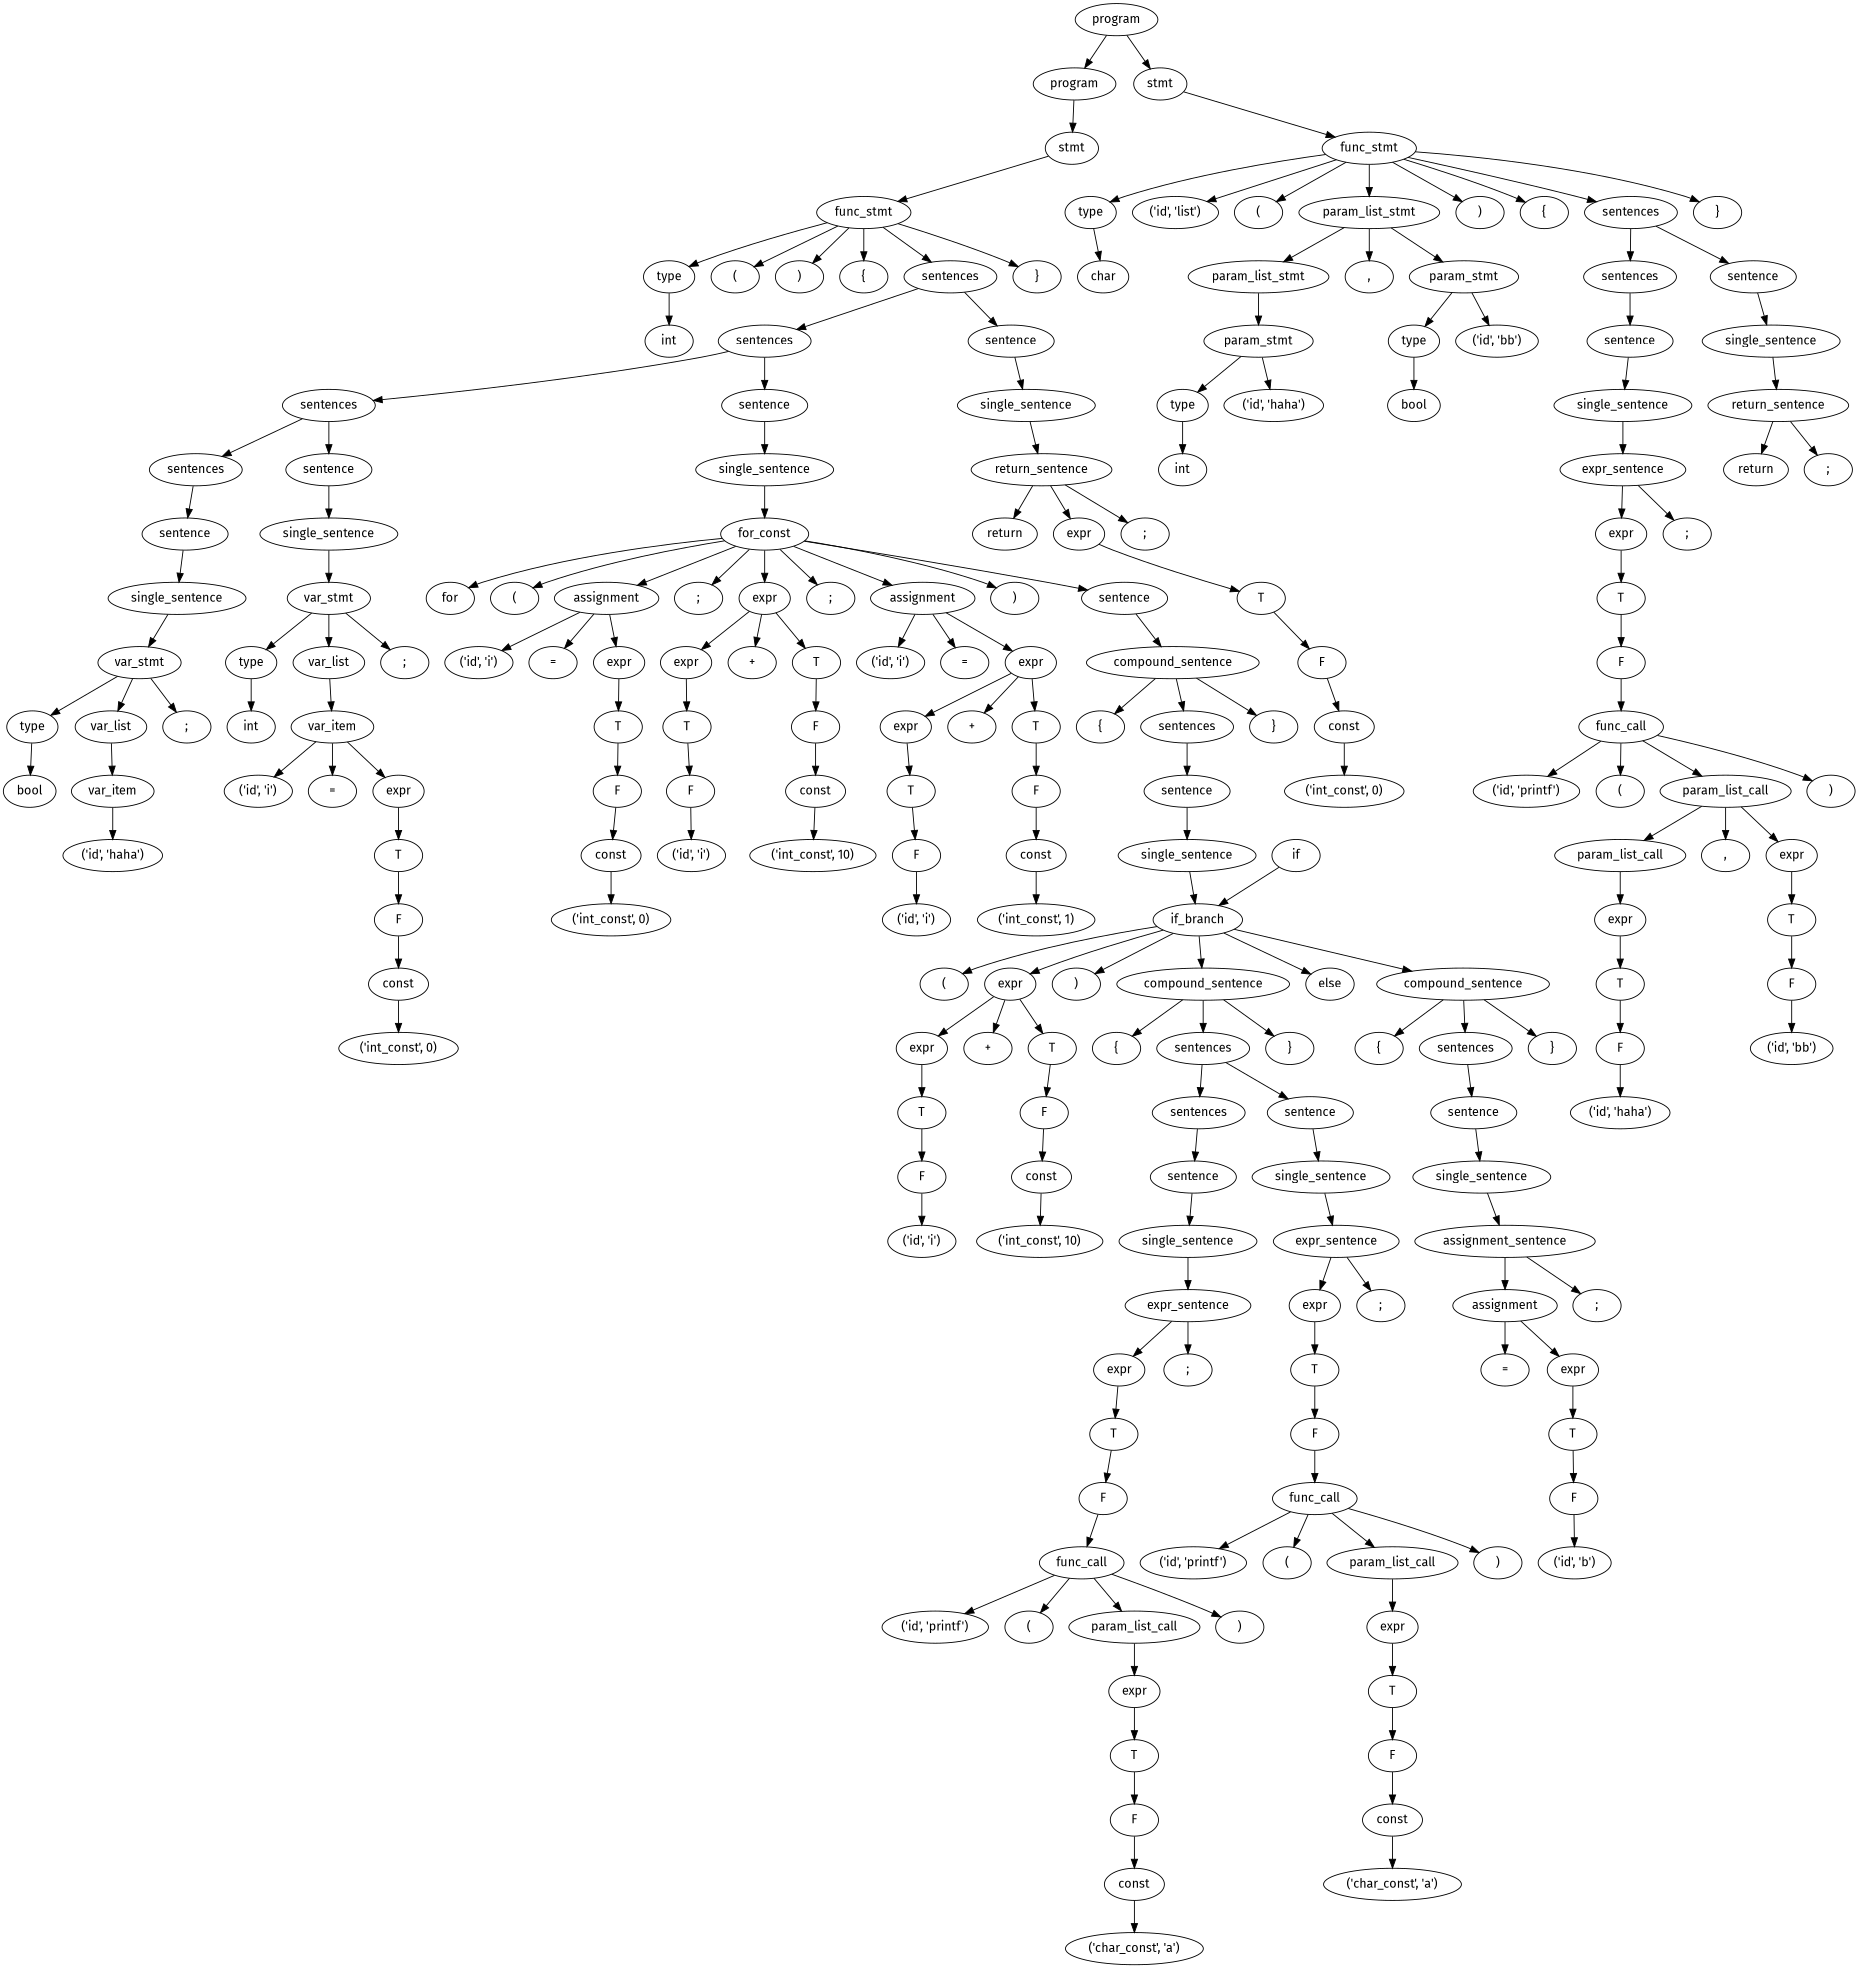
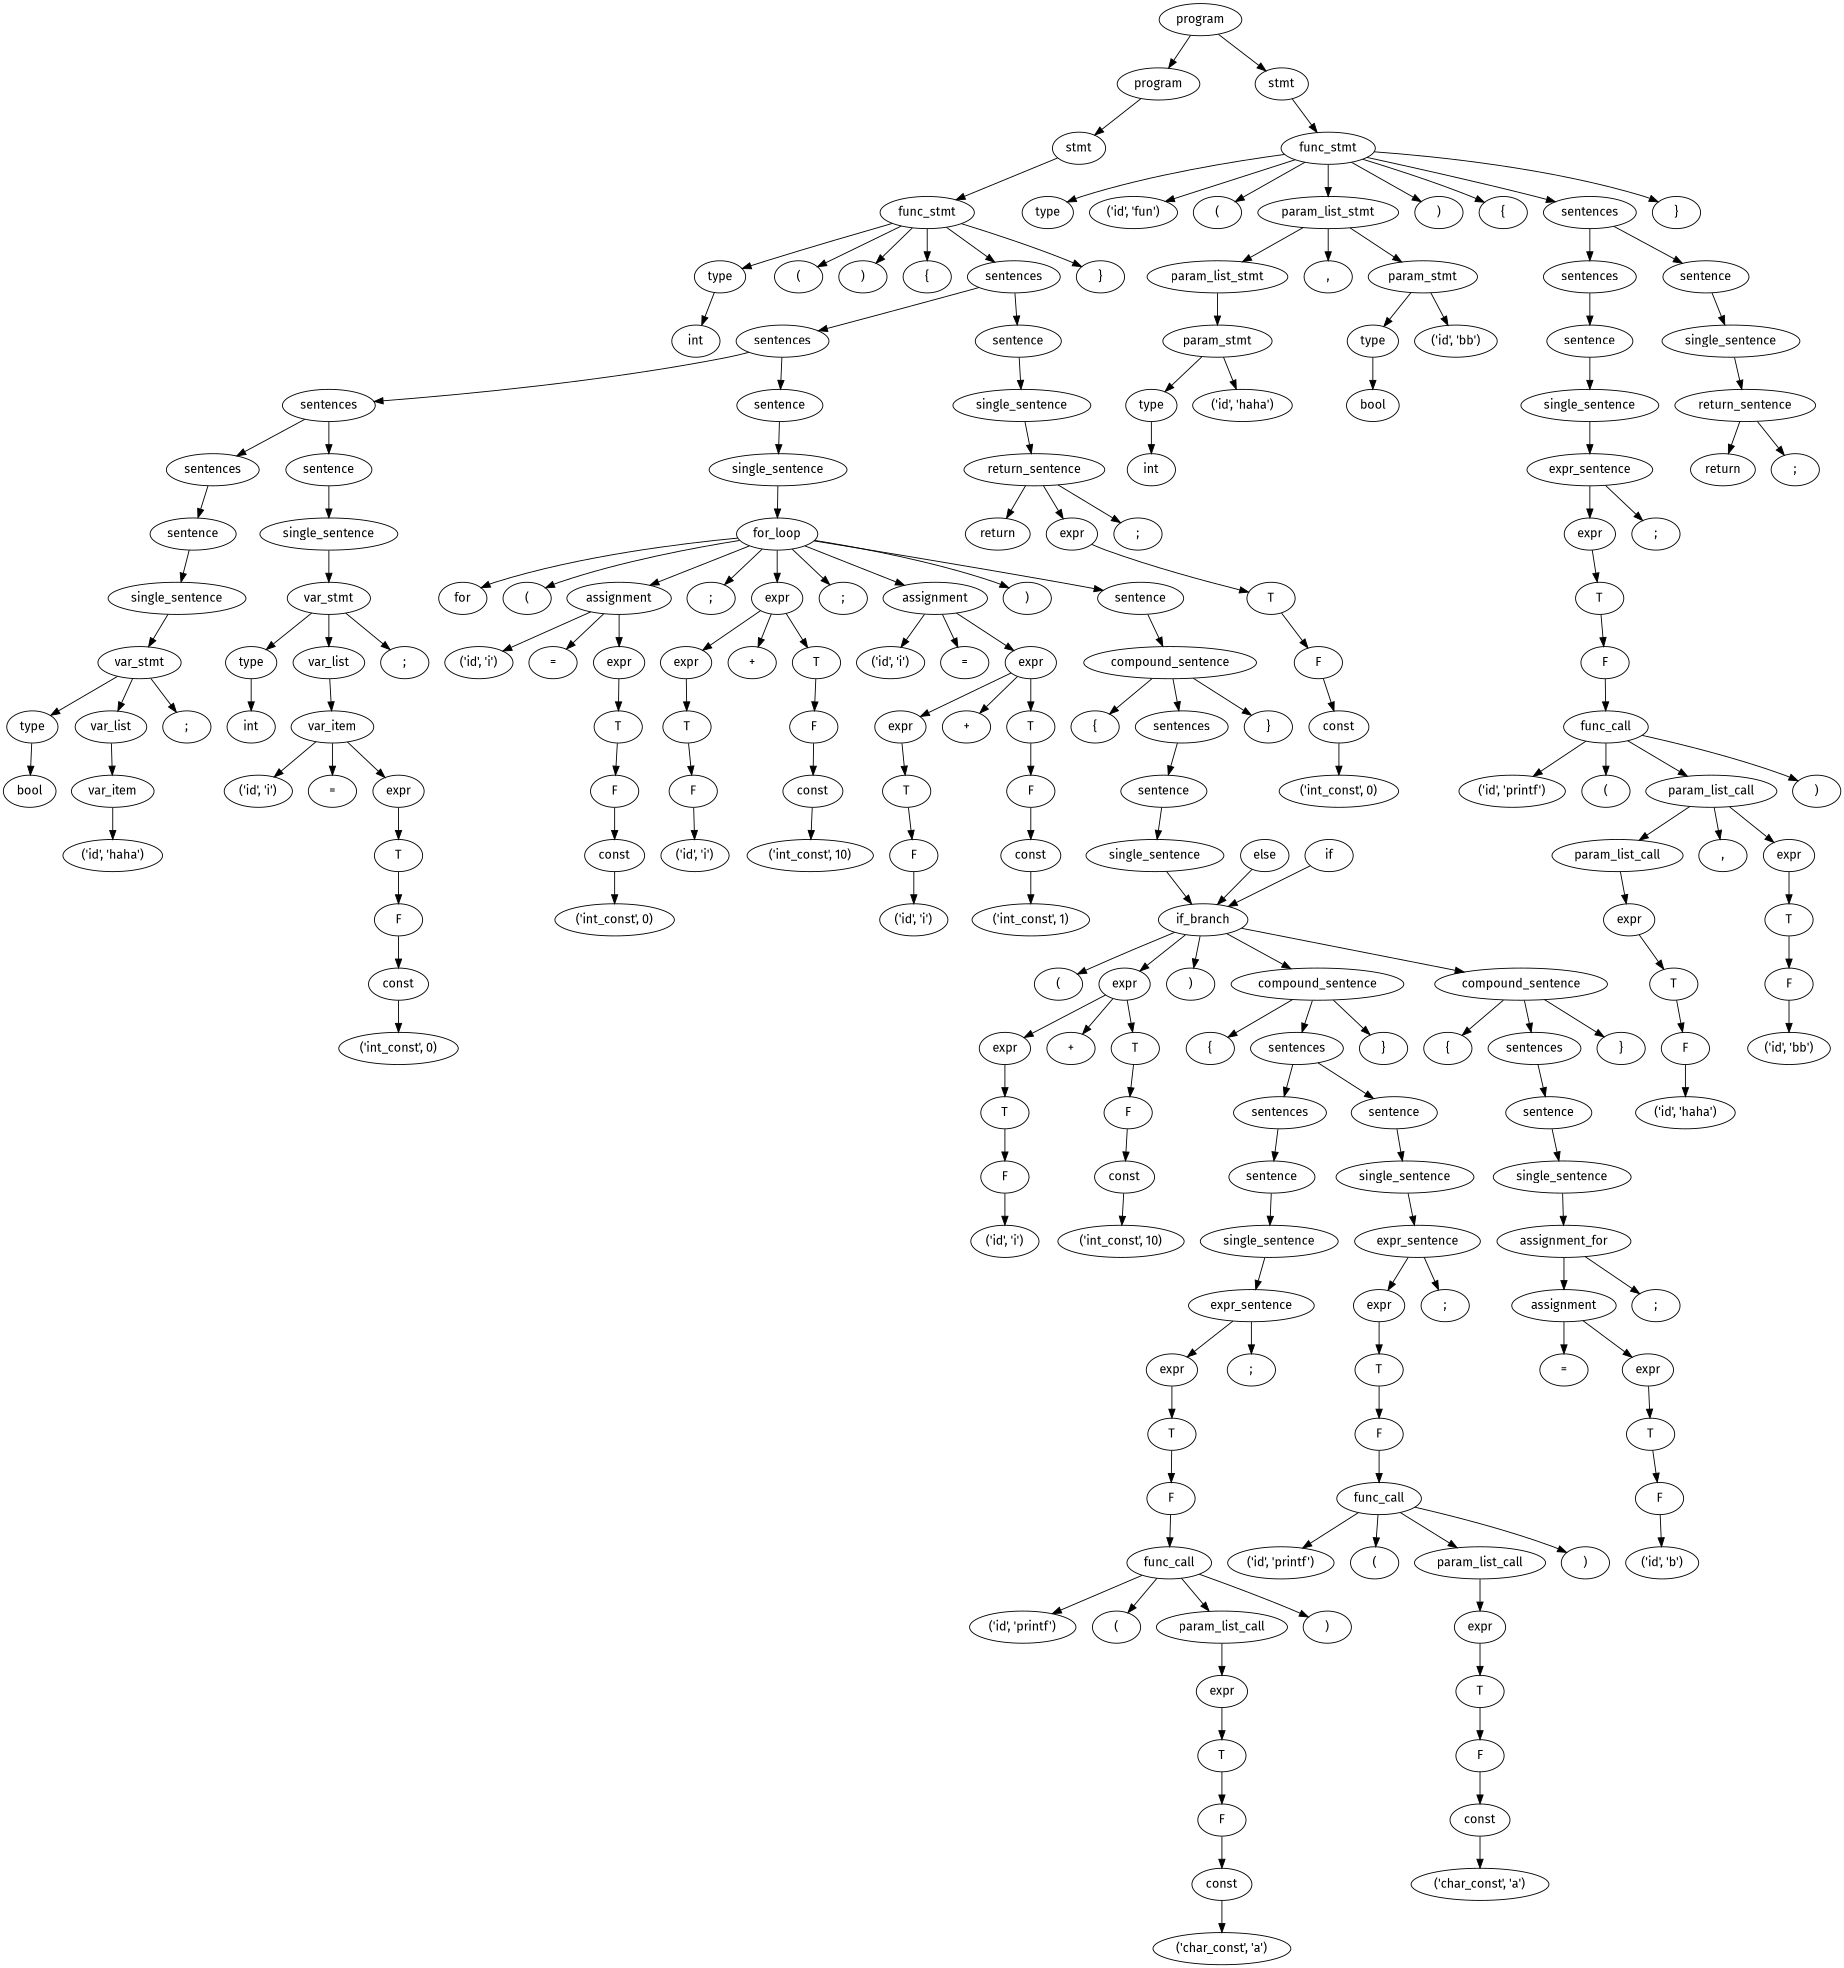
node "('id', 'list')": label "('id', 'list')" -> "('id', 'fun')"
node "char": removed
node "for_const": label "for_const" -> "for_loop"
edge "if_branch" -> "else": reversed
node "assignment_sentence": label "assignment_sentence" -> "assignment_for"
